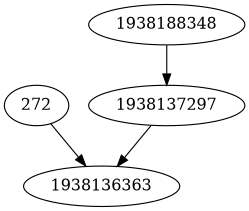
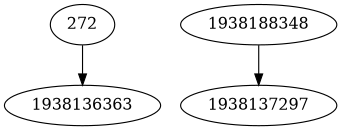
edge "1938137297" -> "1938136363": removed
